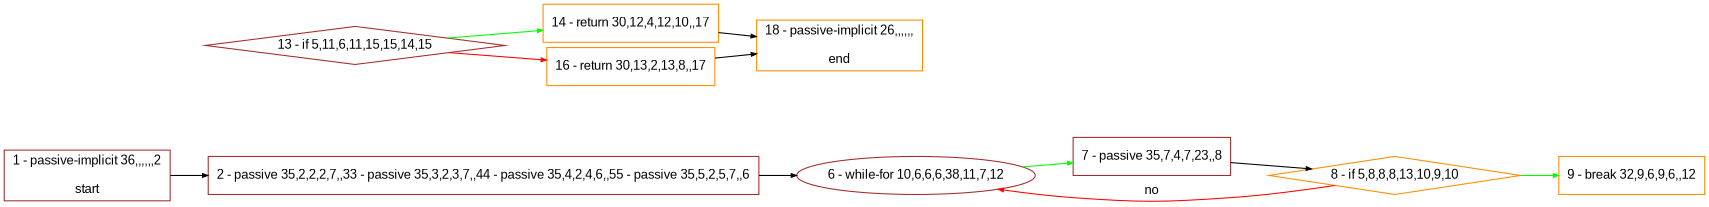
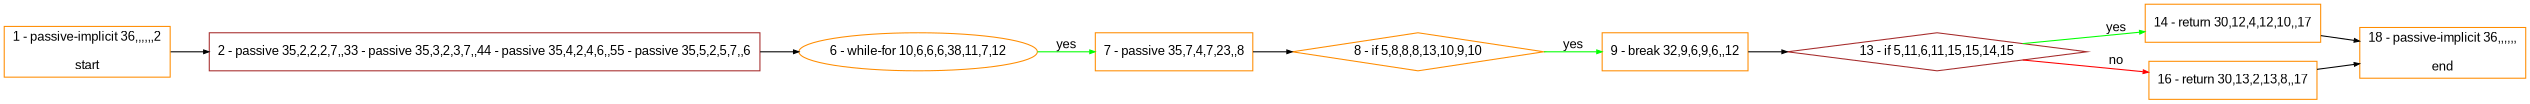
node "18 - passive-implicit 26,,,,,, end": label "18 - passive-implicit 26,,,,,, end" -> "18 - passive-implicit 36,,,,,, end"
edge "9 - break 32,9,6,9,6,,12" -> "13 - if 5,11,6,11,15,15,14,15": added
node "7 - passive 35,7,4,7,23,,8": color brown -> darkorange
node "1 - passive-implicit 36,,,,,,2 start": color brown -> darkorange
node "6 - while-for 10,6,6,6,38,11,7,12": color brown -> darkorange
edge "8 - if 5,8,8,8,13,10,9,10" -> "6 - while-for 10,6,6,6,38,11,7,12": removed, label "no"
